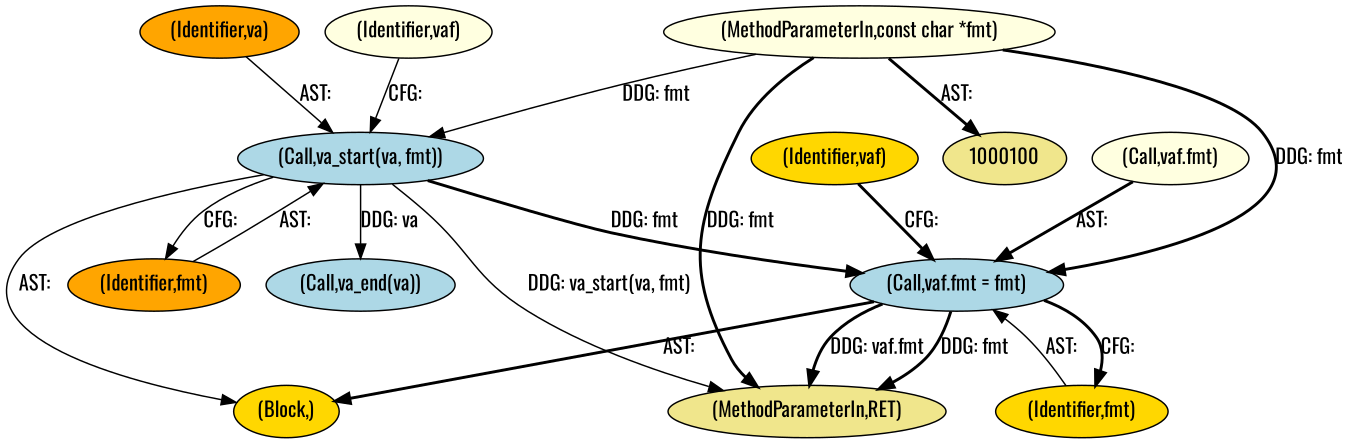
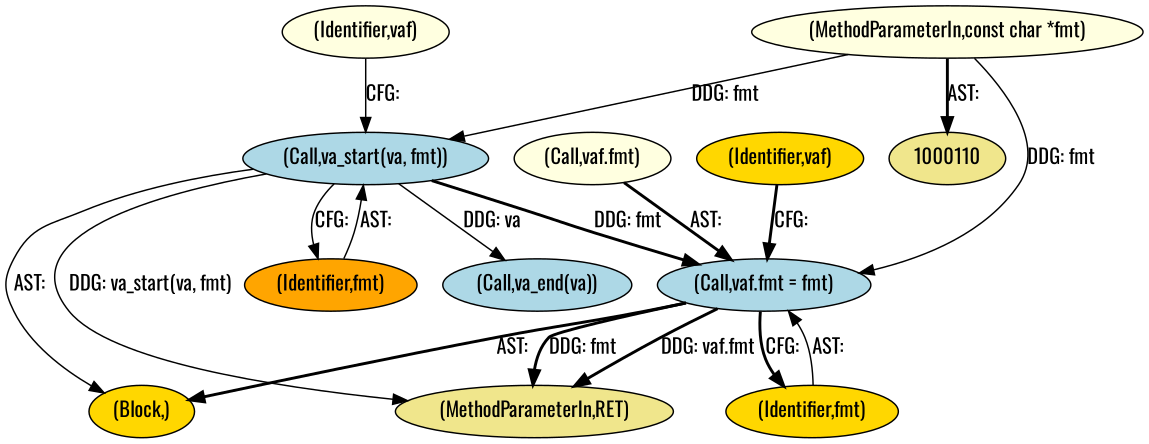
node "(Identifier,va)": removed
edge "(MethodParameterIn,const char *fmt)" -> "(Call,vaf.fmt = fmt)": style bold -> solid
node "1000100": label "1000100" -> "1000110"
edge "(MethodParameterIn,const char *fmt)" -> "(MethodParameterIn,RET)": removed, label "DDG: fmt"
